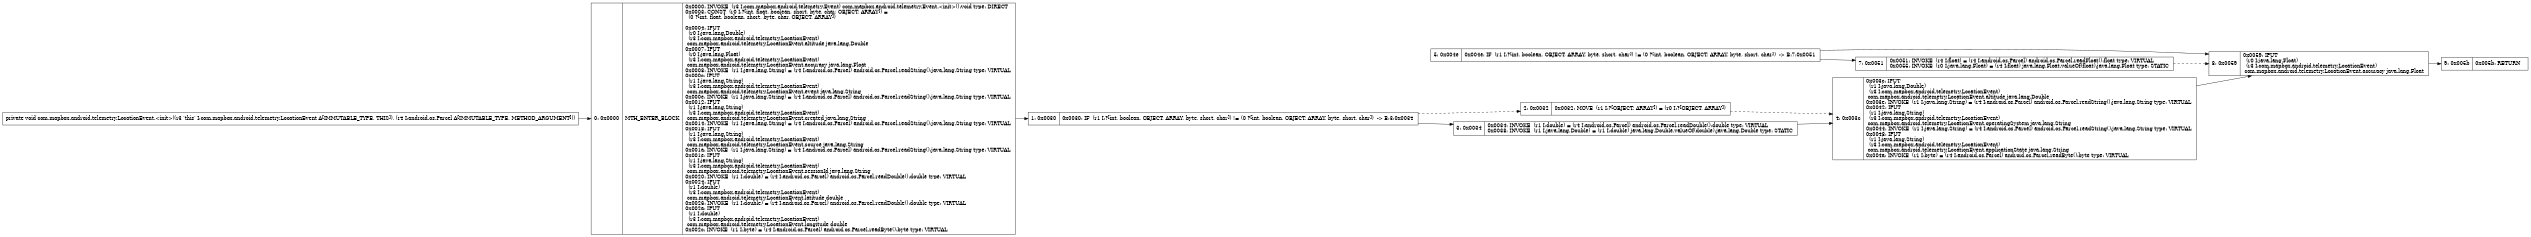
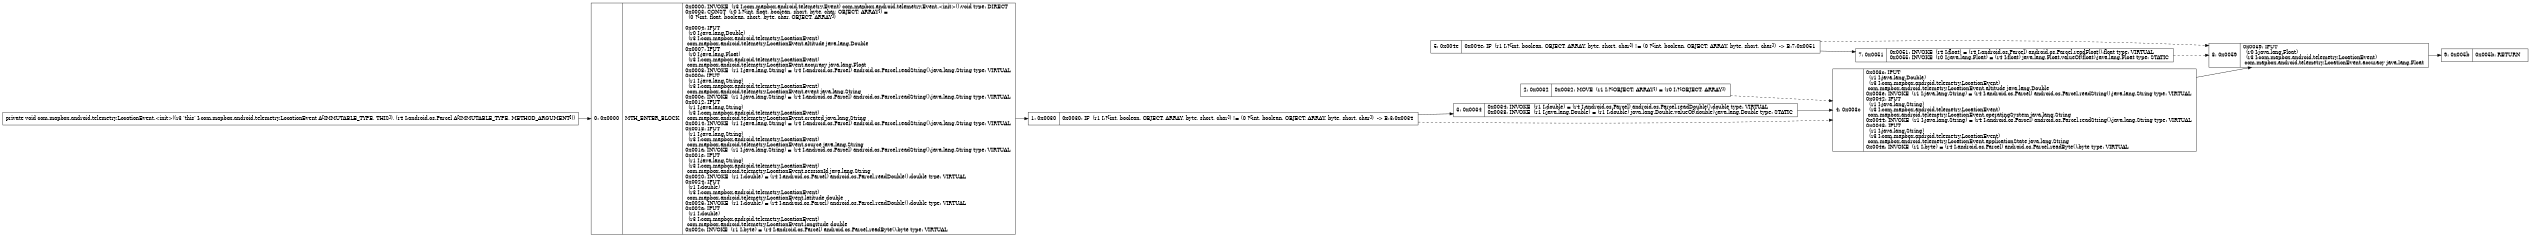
edge "5: 0x004e" -> "8: 0x0059": style solid -> dashed
edge "1: 0x0030" -> "2: 0x0032": now "1: 0x0030" -> "4: 0x003c"
